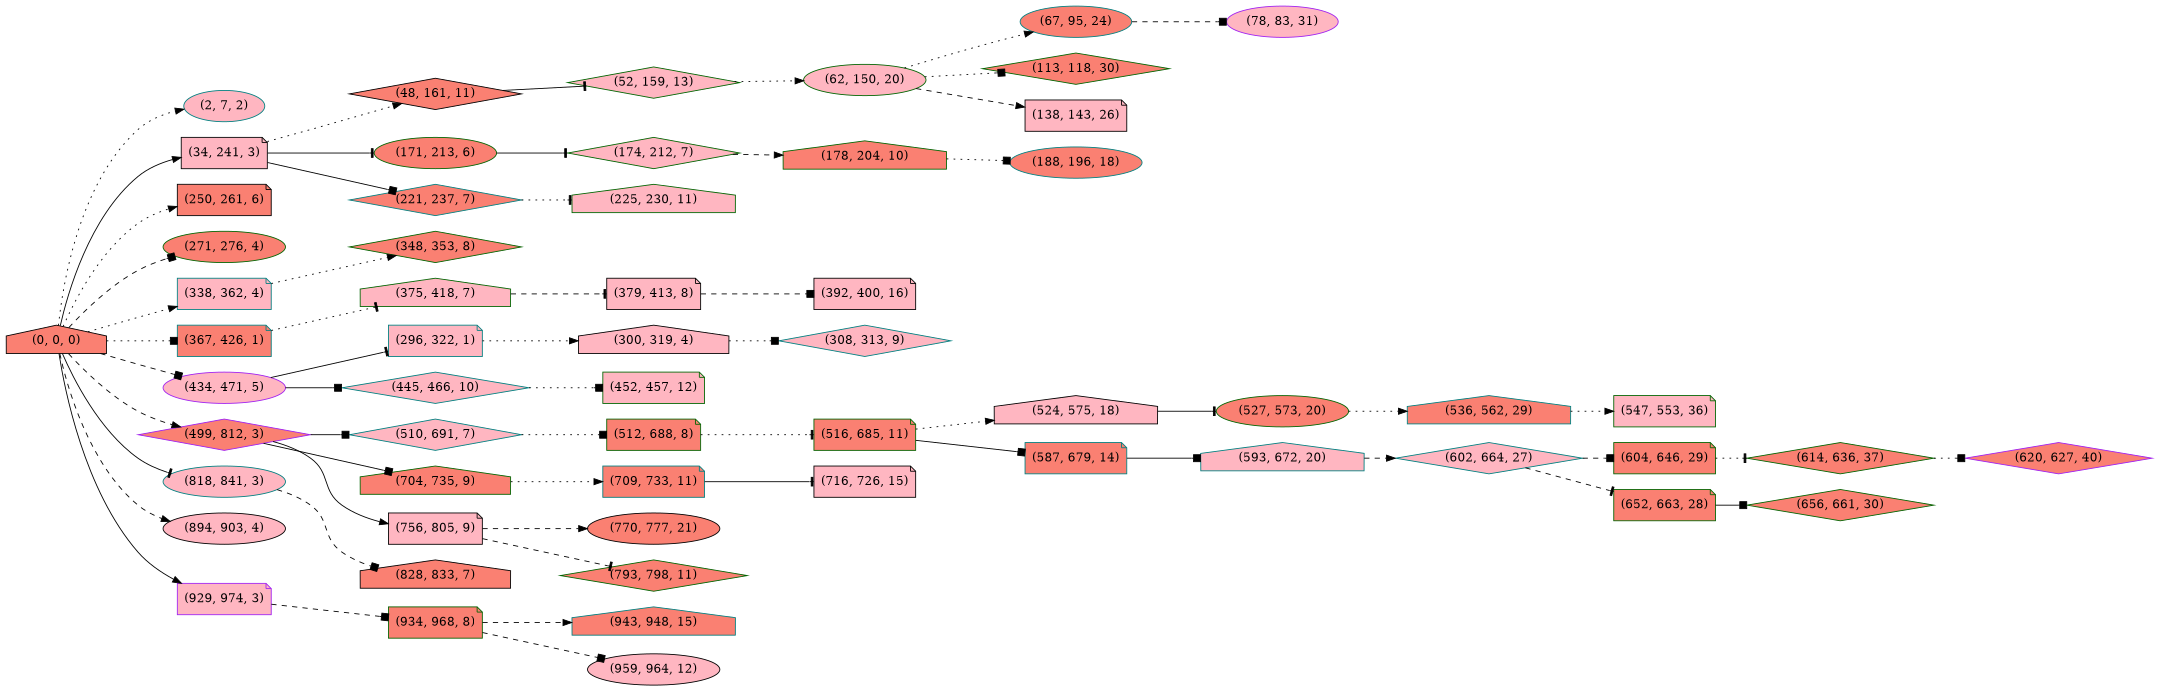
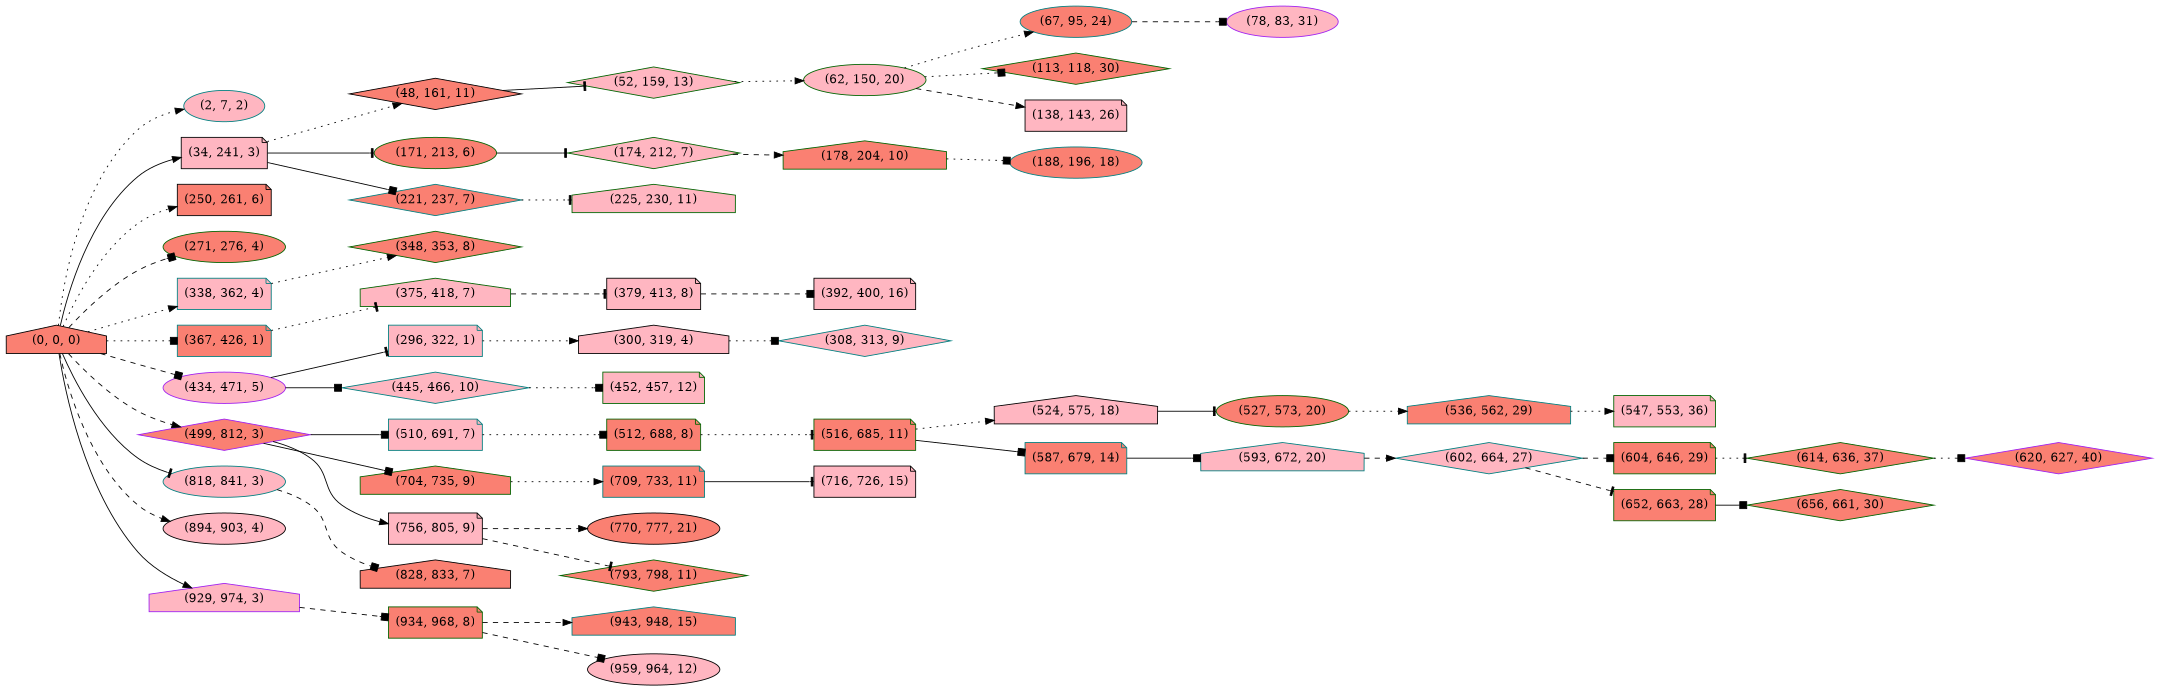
node "(510, 691, 7)": shape diamond -> note
node "(929, 974, 3)": shape note -> house
